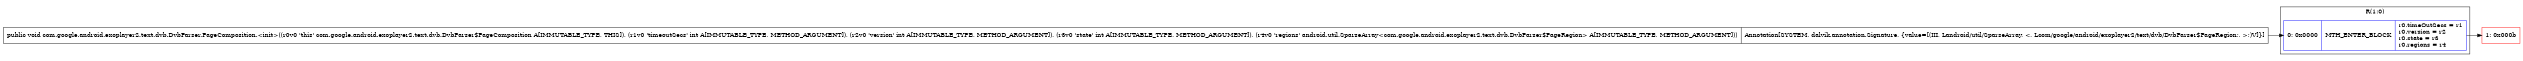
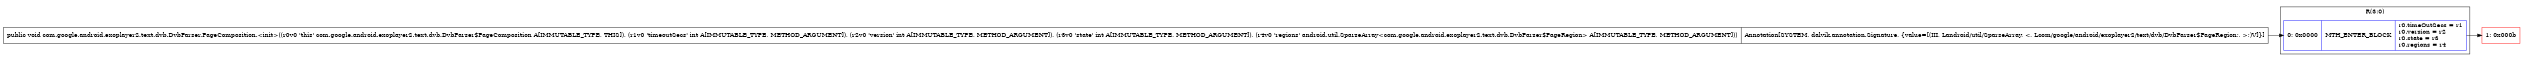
cluster "R(1:0)": label "R(1:0)" -> "R(3:0)"
